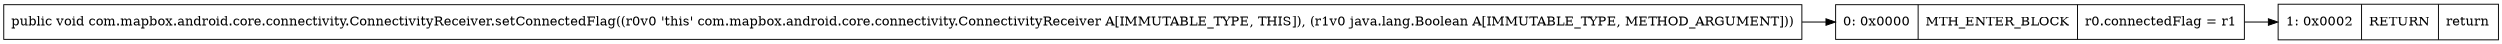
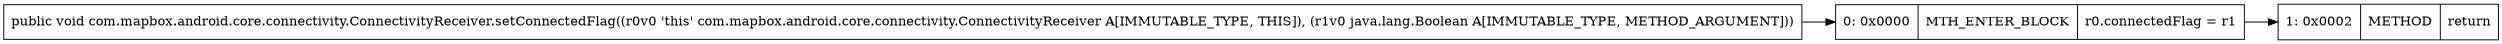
node "1: 0x0002": text "RETURN" -> "METHOD"
